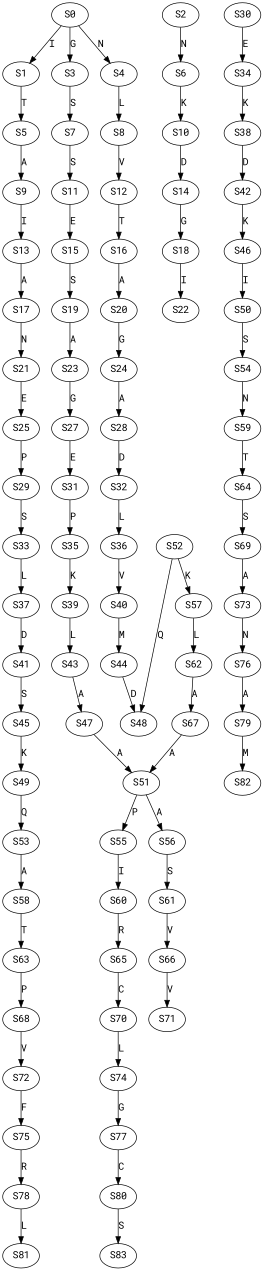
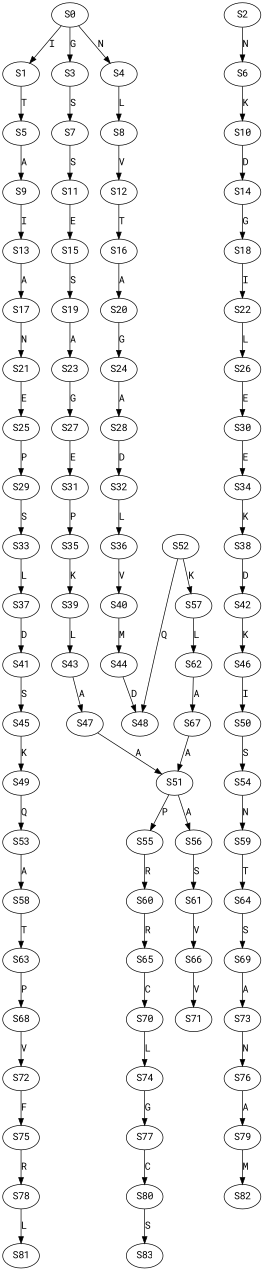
node "S26": added
edge "S55" -> "S60": label "I" -> "R"
